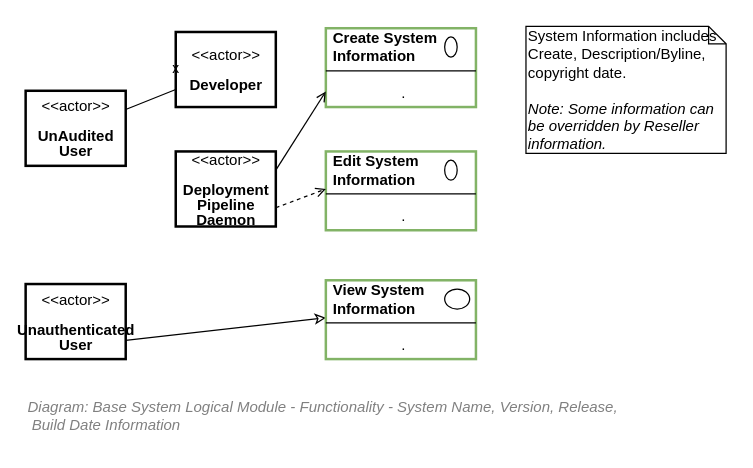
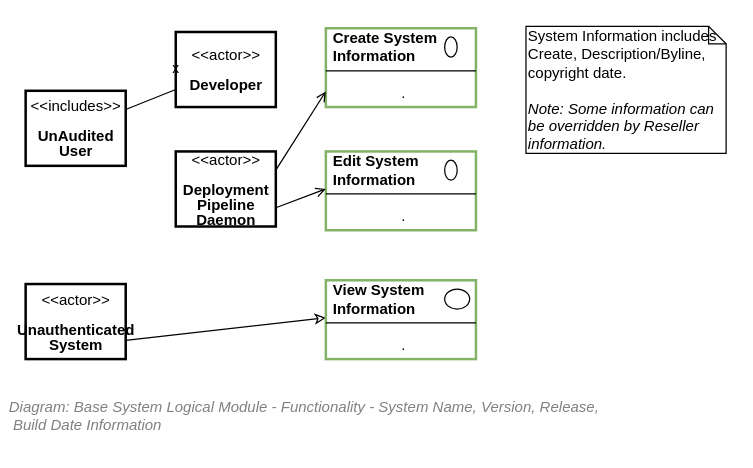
node "<<actor>> UnAudited User": label "<<actor>> UnAudited User" -> "<<includes>> UnAudited User"
edge "<<actor>> Deployment Pipeline Daemon" -> "Edit System Information": style dashed -> solid
node "<<actor>> Unauthenticated User": label "<<actor>> Unauthenticated User" -> "<<actor>> Unauthenticated System"
node "Diagram: Base System Logical Module - Functionality - System Name, Version, Release, Build Date Information": moved (351, 416) -> (332, 416)
